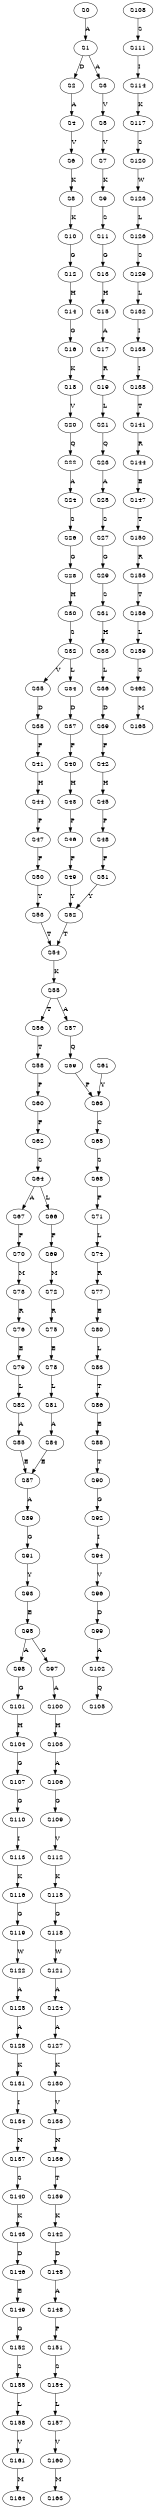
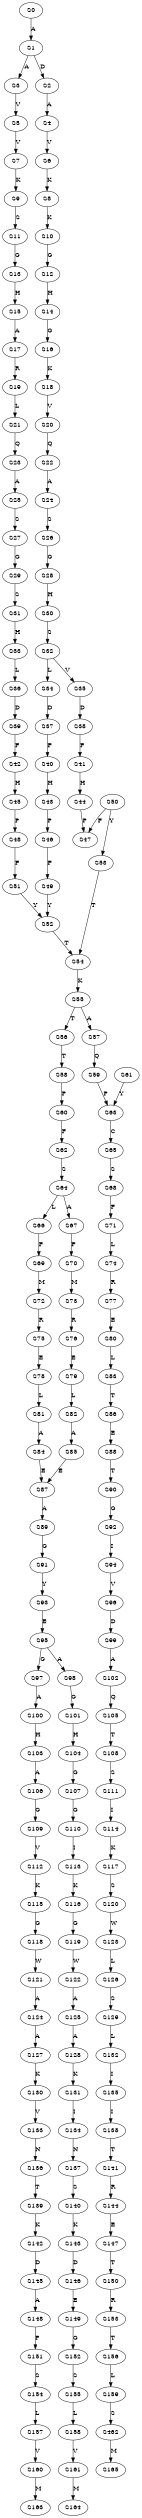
edge "S47" -> "S50": reversed
edge "S105" -> "S108": added, label "T"
